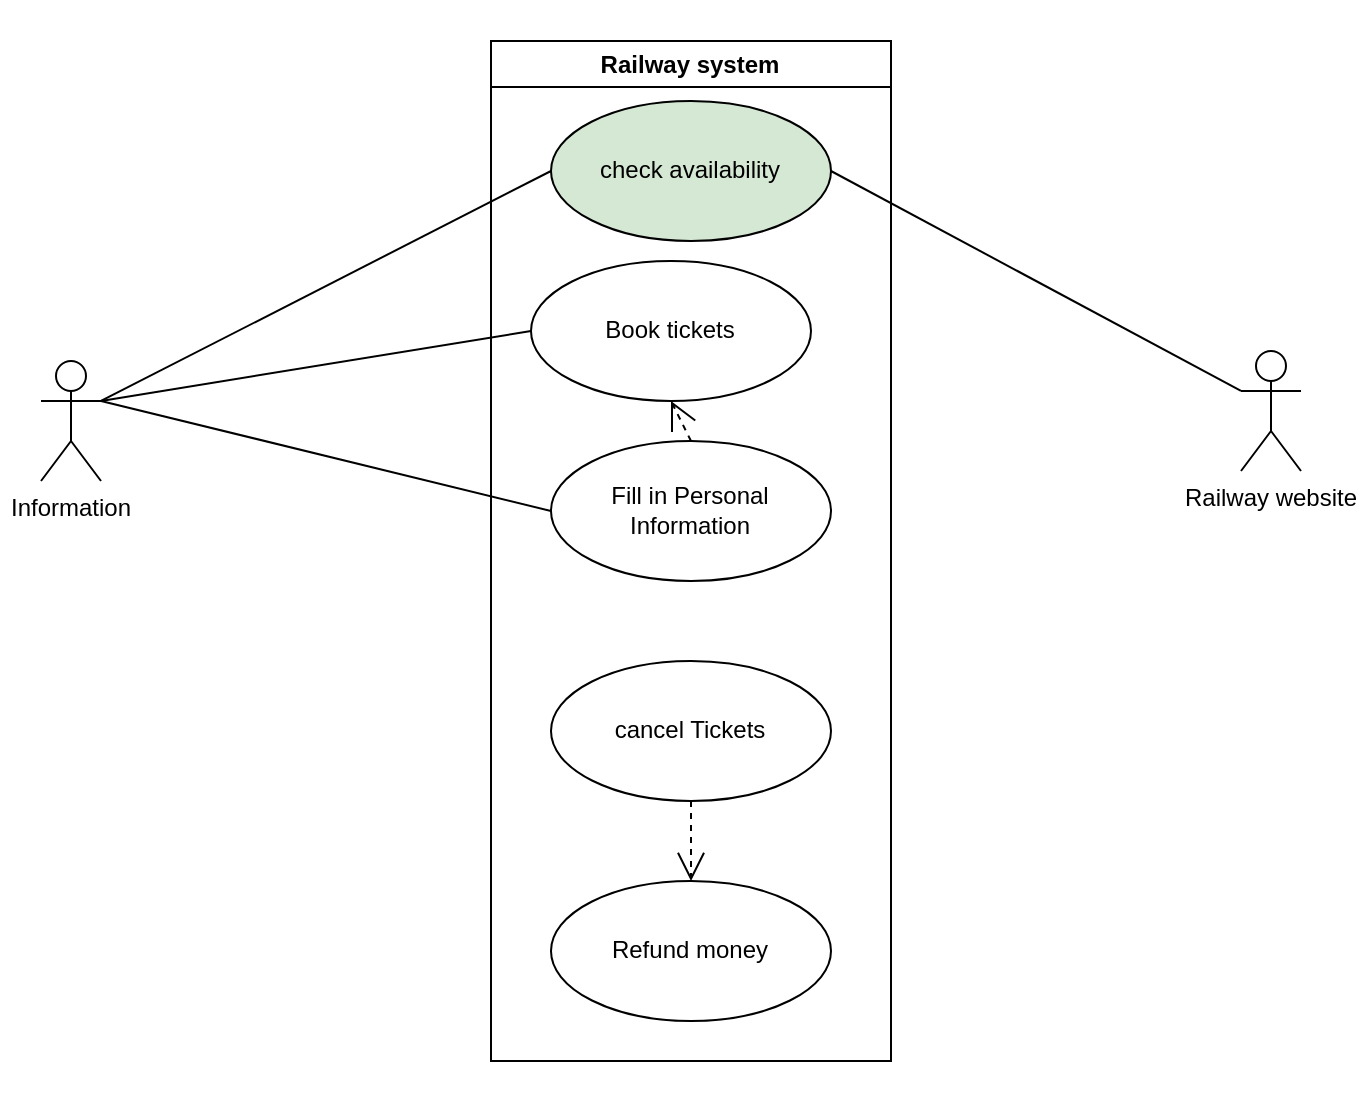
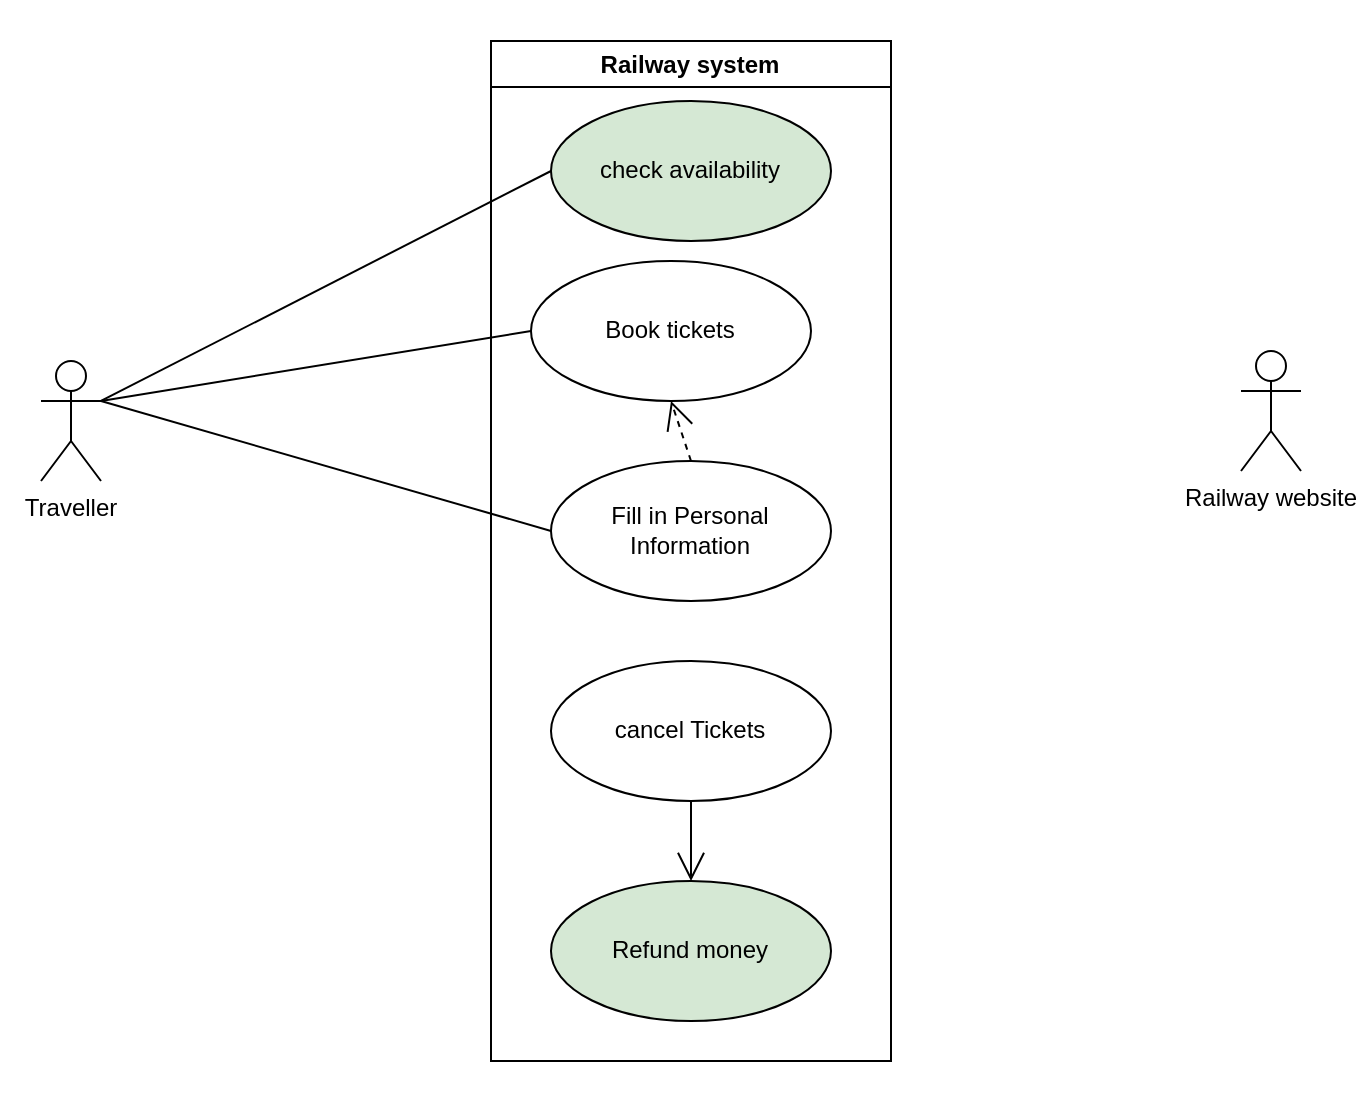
edge "check availability" -- "Railway website": removed
node "Information": label "Information" -> "Traveller"
node "Fill in Personal Information": moved (691, 511) -> (691, 531)
edge "cancel Tickets" -> "Refund money": style dashed -> solid
node "Refund money": fillcolor #ffffff -> #d5e8d4
